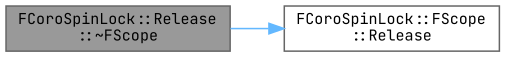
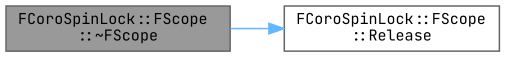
node "FCoroSpinLock::Release ::~FScope": label "FCoroSpinLock::Release ::~FScope" -> "FCoroSpinLock::FScope ::~FScope"
